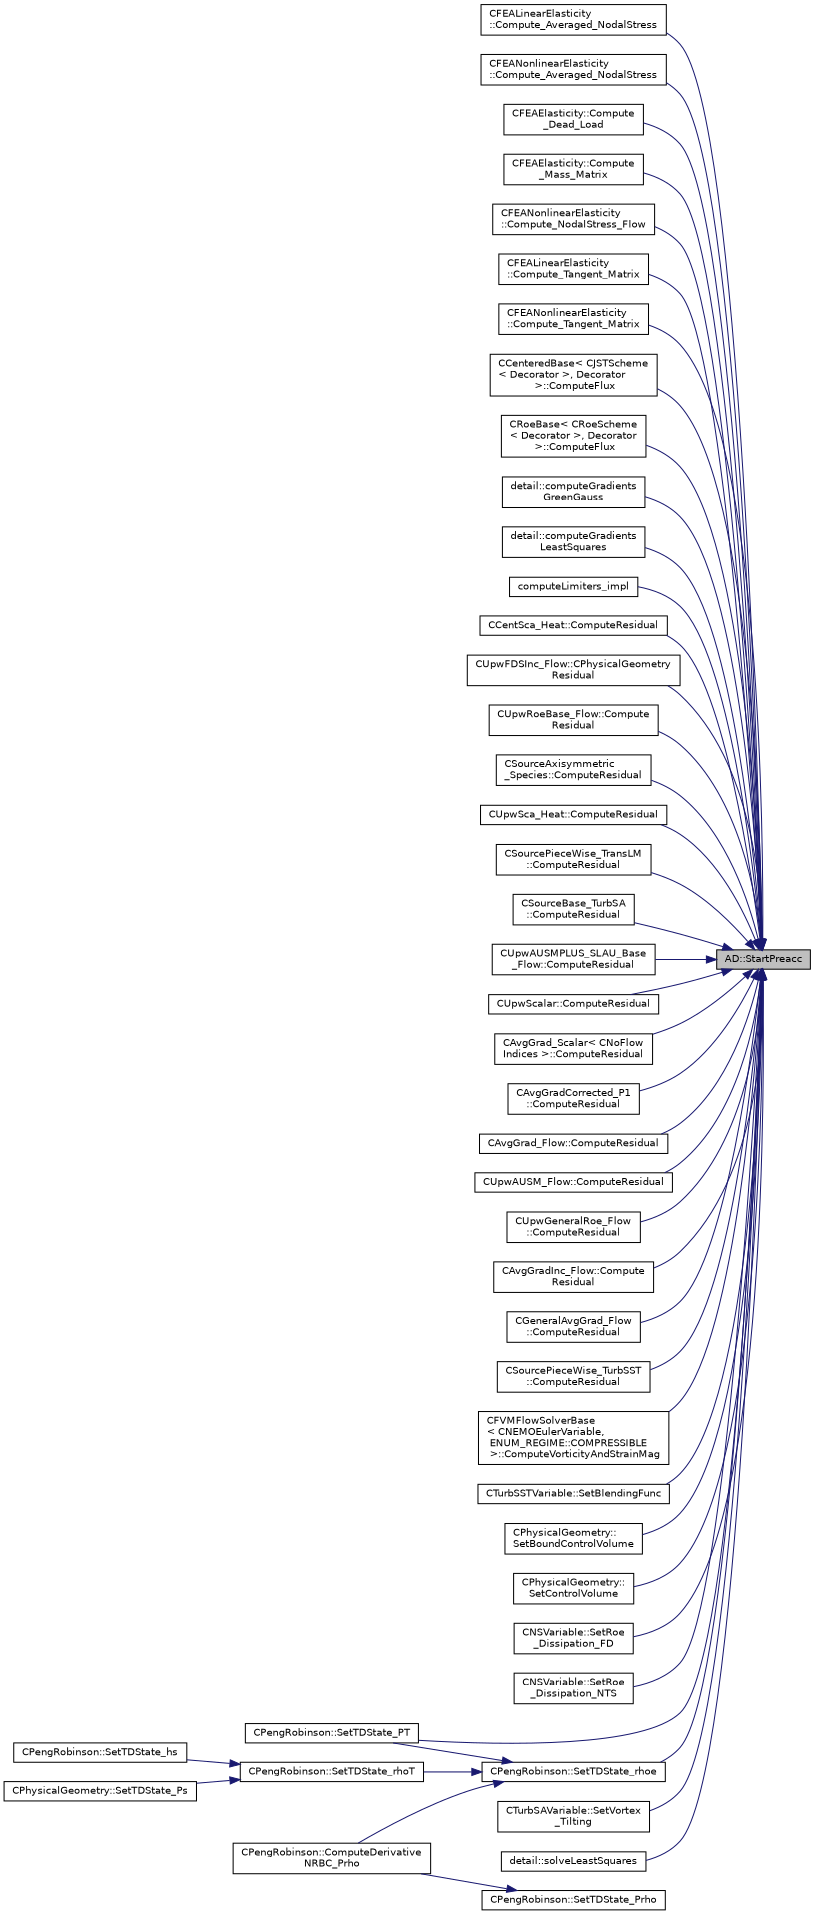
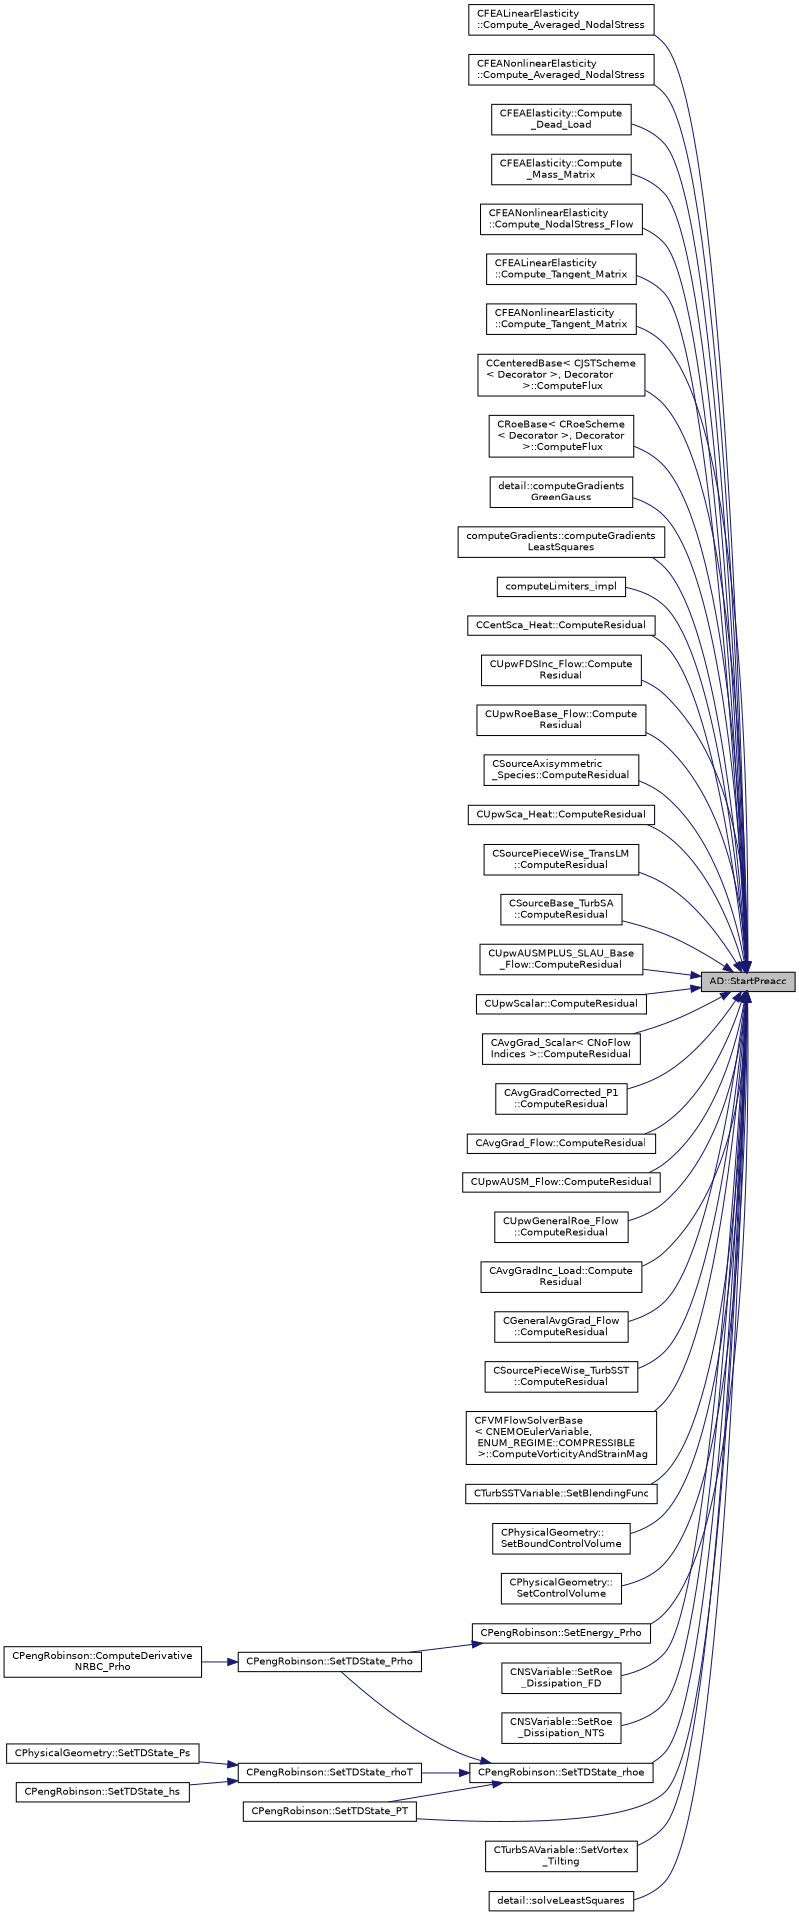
node "detail::computeGradients LeastSquares": label "detail::computeGradients LeastSquares" -> "computeGradients::computeGradients LeastSquares"
node "CUpwFDSInc_Flow::CPhysicalGeometry Residual": label "CUpwFDSInc_Flow::CPhysicalGeometry Residual" -> "CUpwFDSInc_Flow::Compute Residual"
node "CAvgGradInc_Flow::Compute Residual": label "CAvgGradInc_Flow::Compute Residual" -> "CAvgGradInc_Load::Compute Residual"
node "CPengRobinson::SetEnergy_Prho": added
edge "CPengRobinson::ComputeDerivative NRBC_Prho" -> "CPengRobinson::SetTDState_rhoe": now "CPengRobinson::SetTDState_Prho" -> "CPengRobinson::SetTDState_rhoe"
